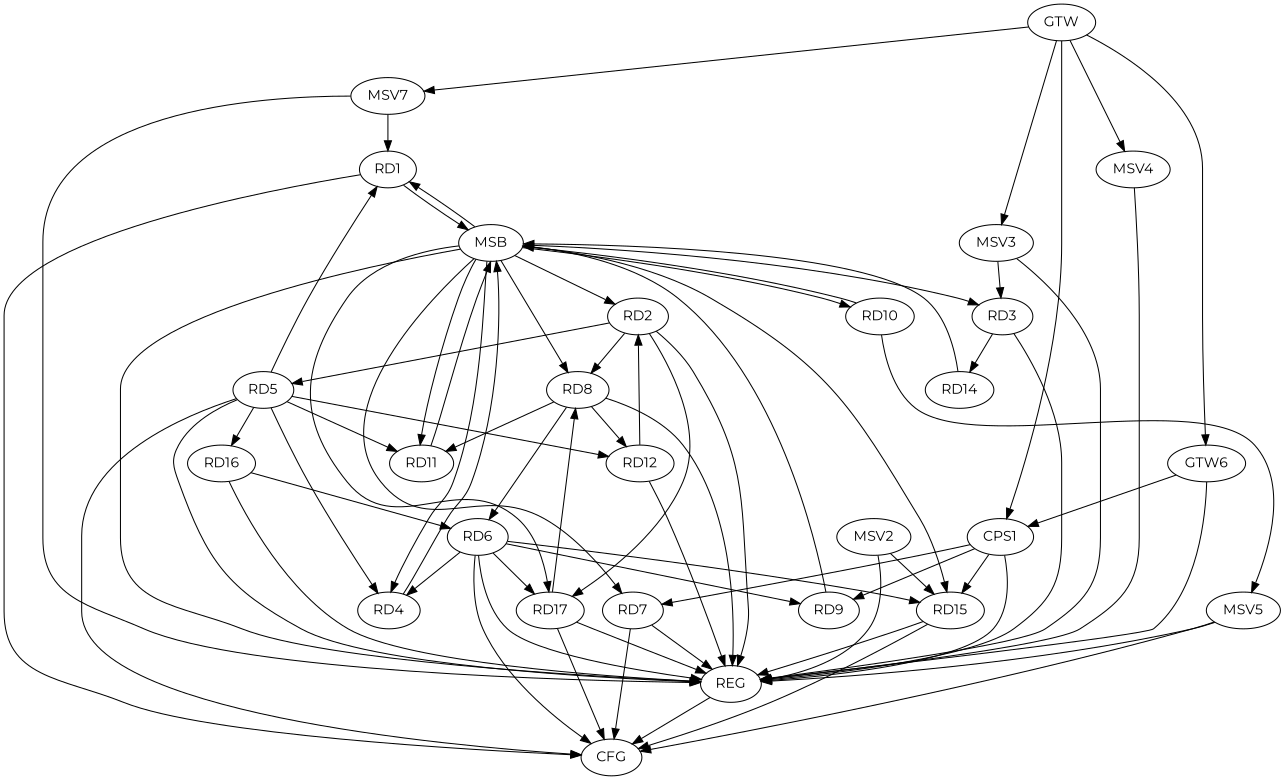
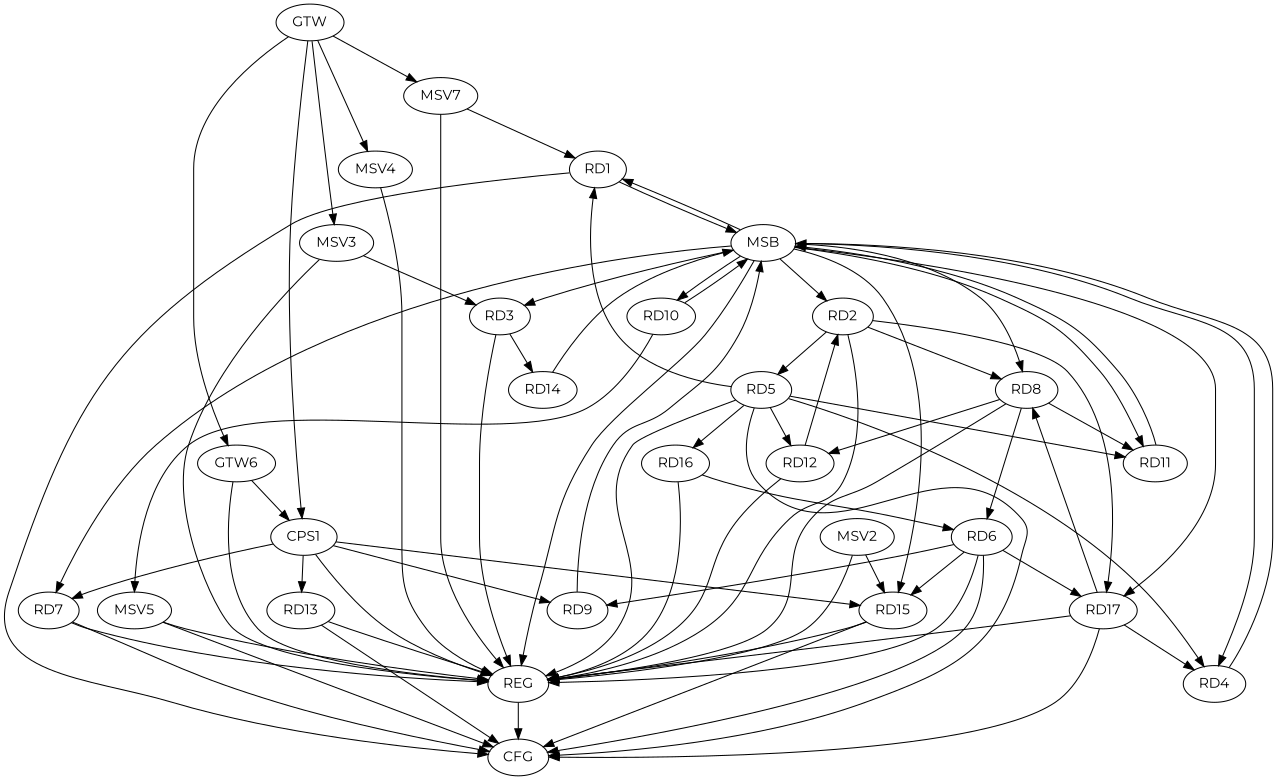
edge "RD6" -> "RD4": now "RD17" -> "RD4"
node "RD13": added
